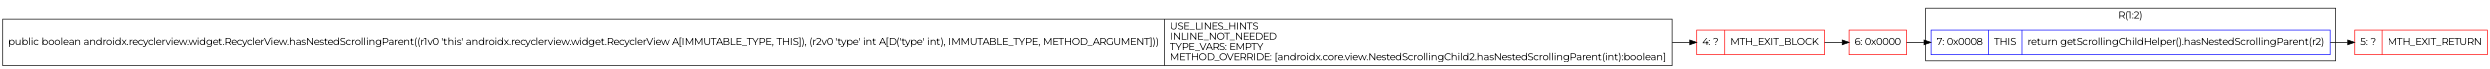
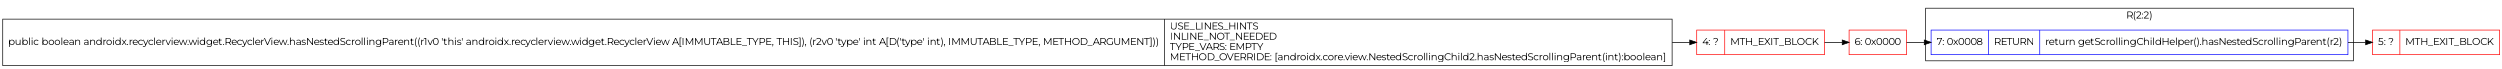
cluster "R(1:2)": label "R(1:2)" -> "R(2:2)"
node "7: 0x0008": text "THIS" -> "RETURN"
node "5: ?": text "MTH_EXIT_RETURN" -> "MTH_EXIT_BLOCK"
